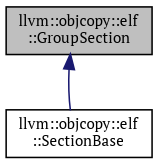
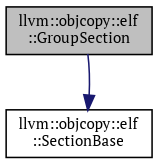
edge "llvm::objcopy::elf ::SectionBase" -> "llvm::objcopy::elf ::GroupSection": reversed
